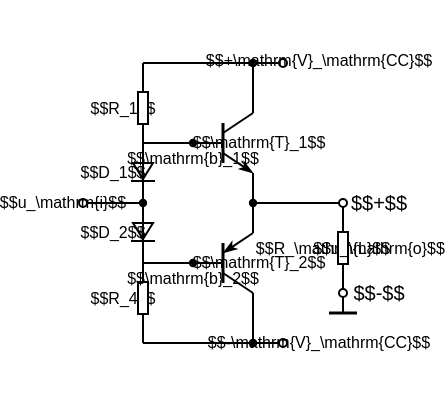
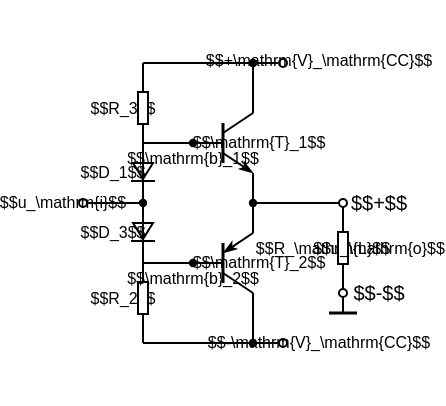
node "$$R_1$$": label "$$R_1$$" -> "$$R_3$$"
node "$$D_2$$": label "$$D_2$$" -> "$$D_3$$"
node "$$R_4$$": label "$$R_4$$" -> "$$R_2$$"
